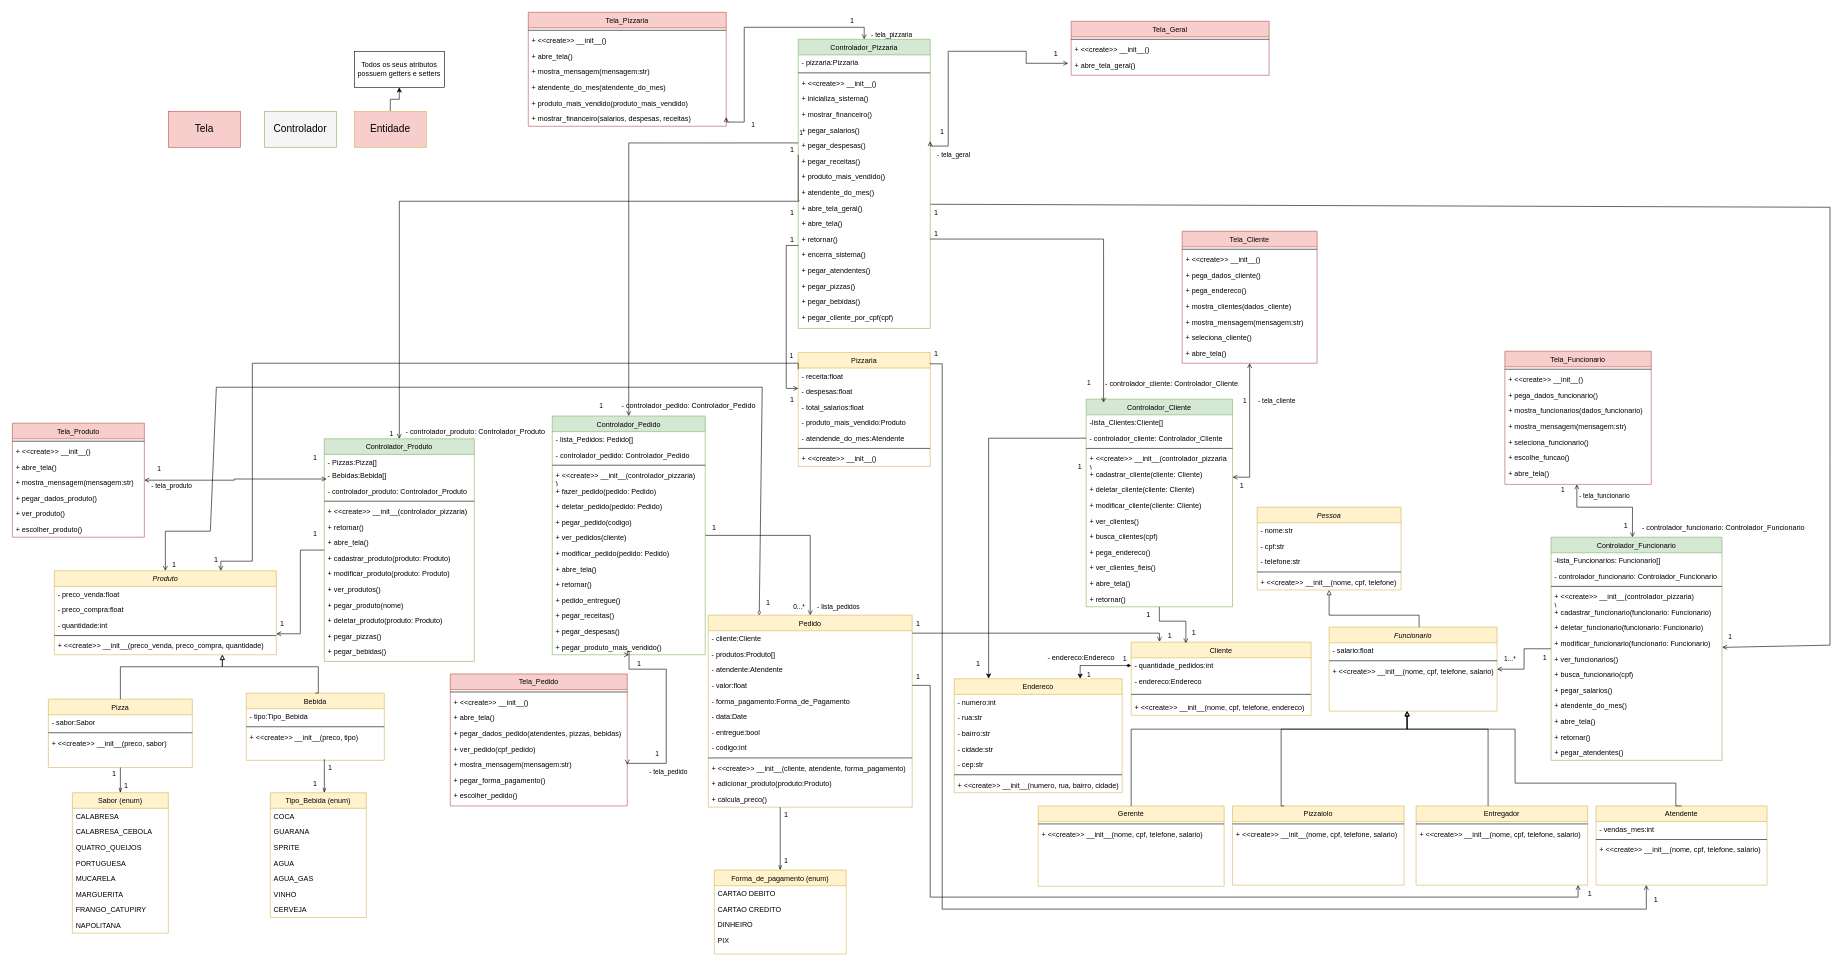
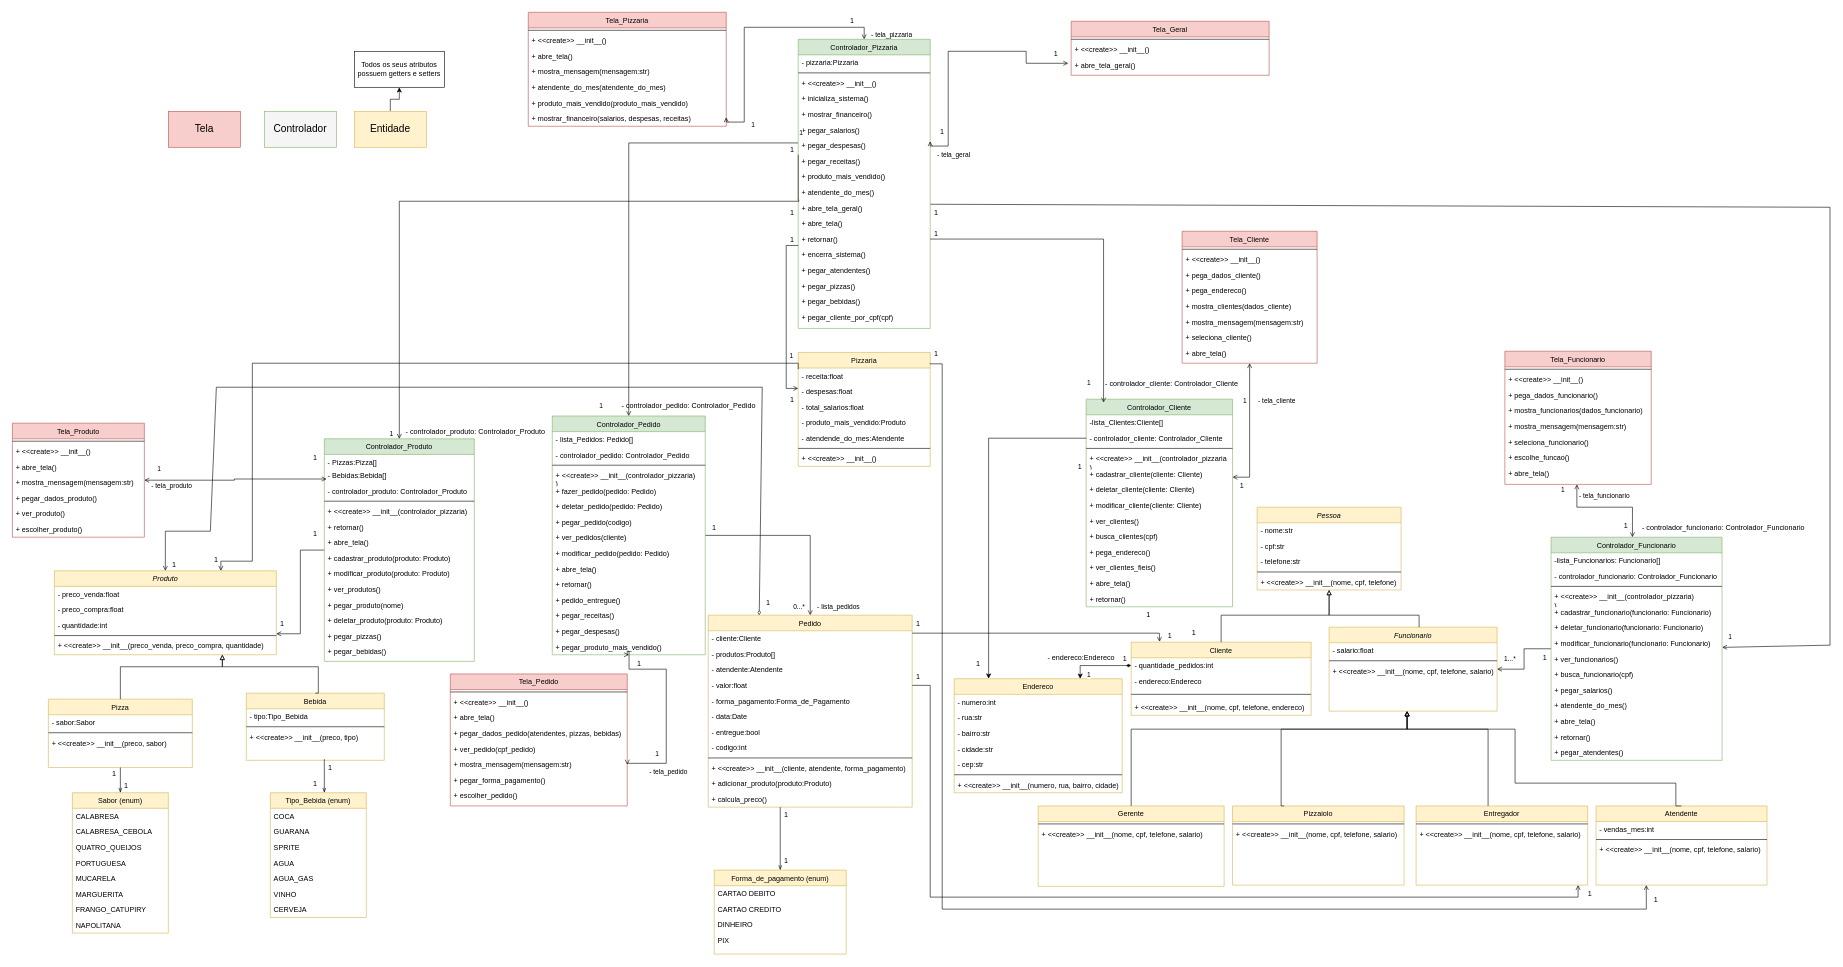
node "Entidade": fillcolor #f8cecc -> #fff2cc
edge "Cliente" -> "Pessoa": added
edge "Controlador_Cliente" -> "Cliente": removed
